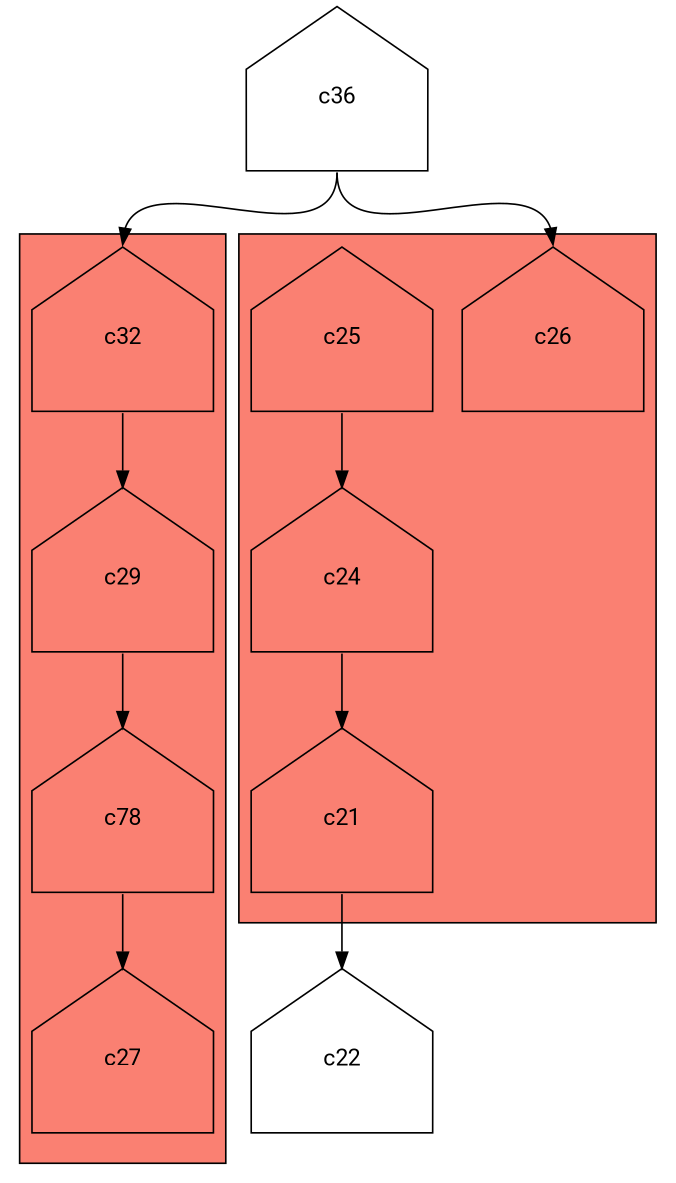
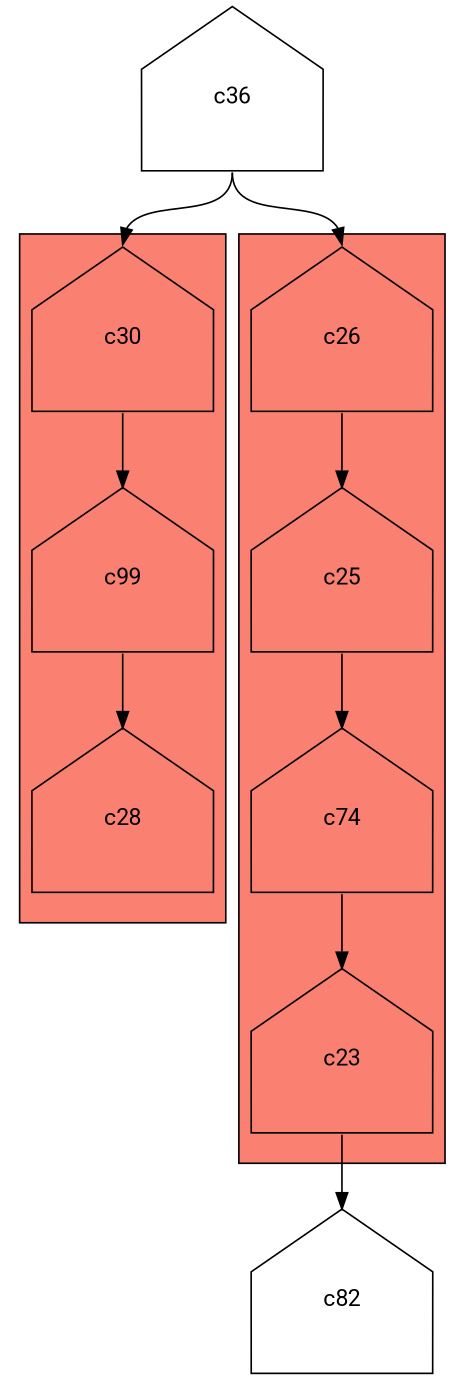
node "c32": label "c32" -> "c30"
edge "c26" -> "c25": added
node "c29": label "c29" -> "c99"
node "c24": label "c24" -> "c74"
node "c78": label "c78" -> "c28"
node "c21": label "c21" -> "c23"
node "c27": removed
node "c22": label "c22" -> "c82"
